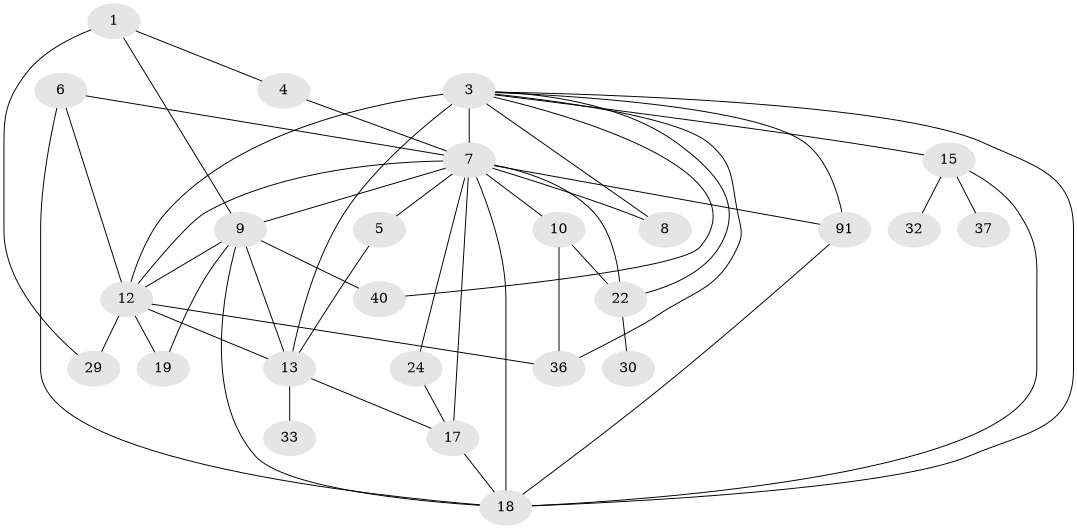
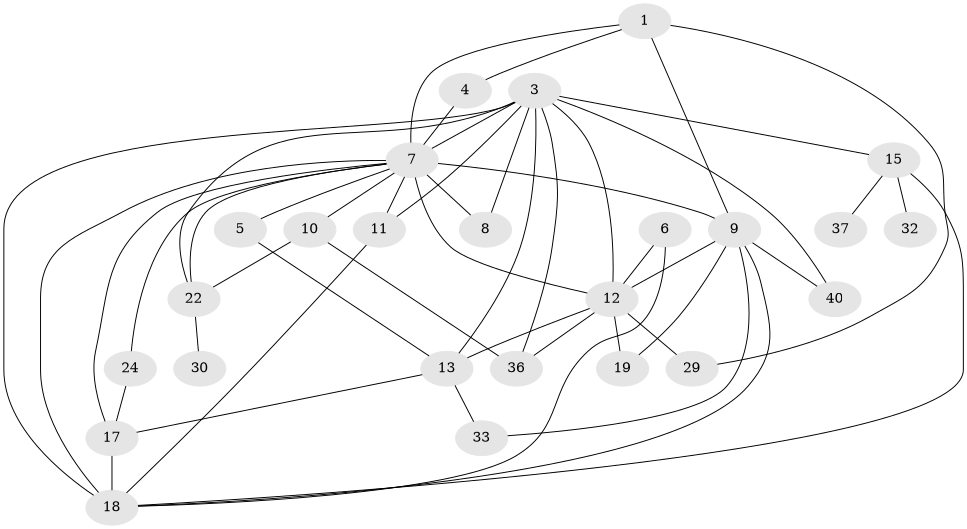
edge "6" -- "7": now "1" -- "7"
node "91": label "91" -> "11"
edge "9" -- "13": now "9" -- "33"
